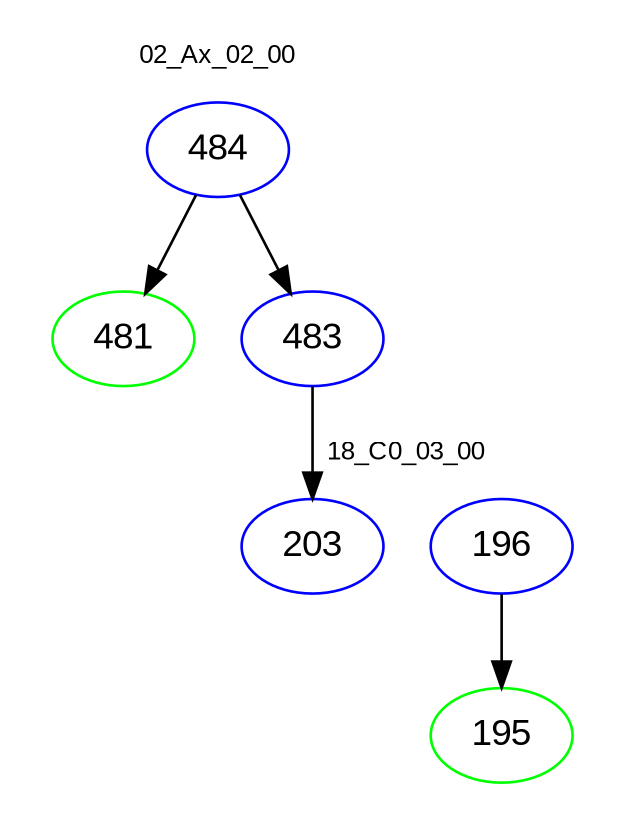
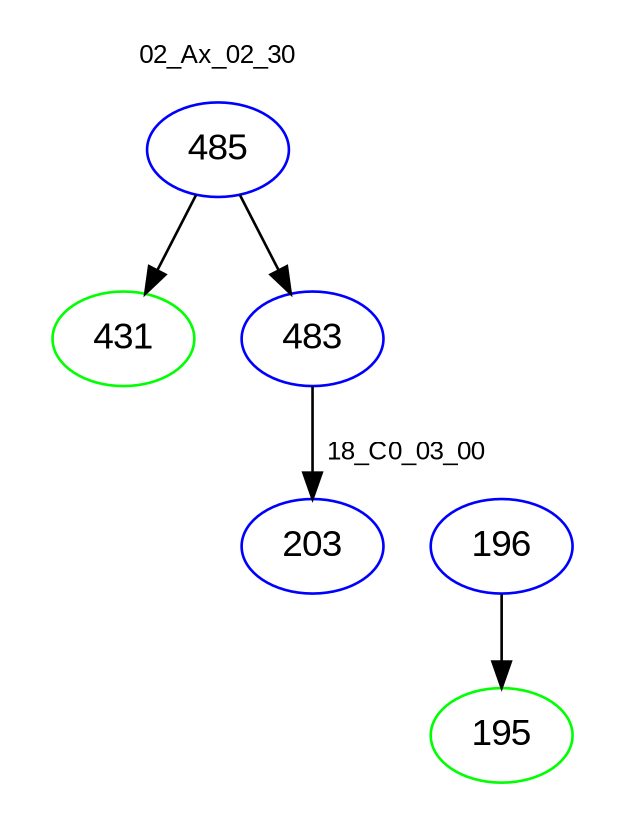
cluster "02_Ax_02_00": label "02_Ax_02_00" -> "02_Ax_02_30"
node "484": label "484" -> "485"
node "481": label "481" -> "431"
